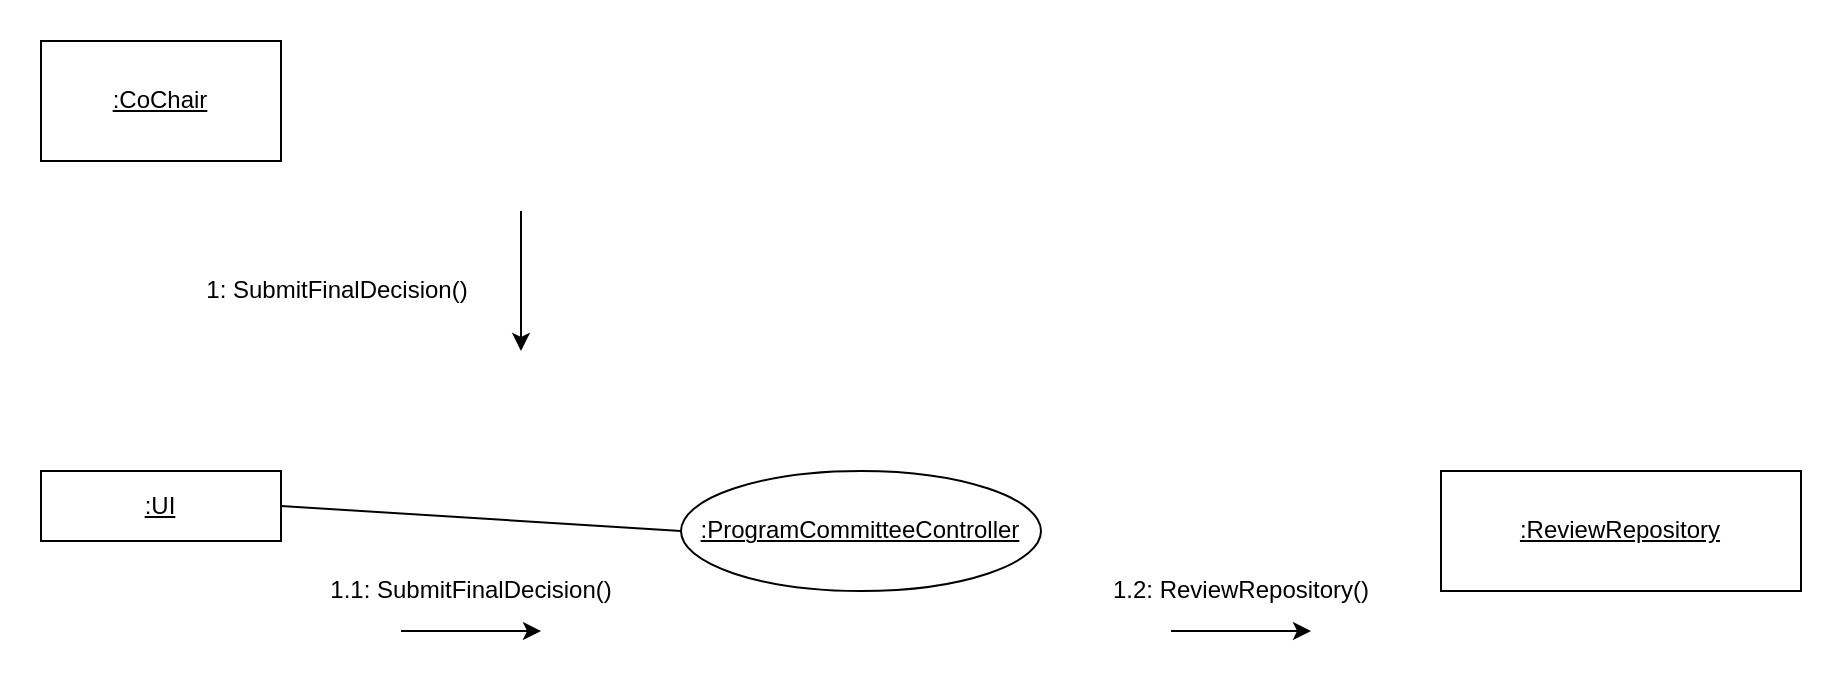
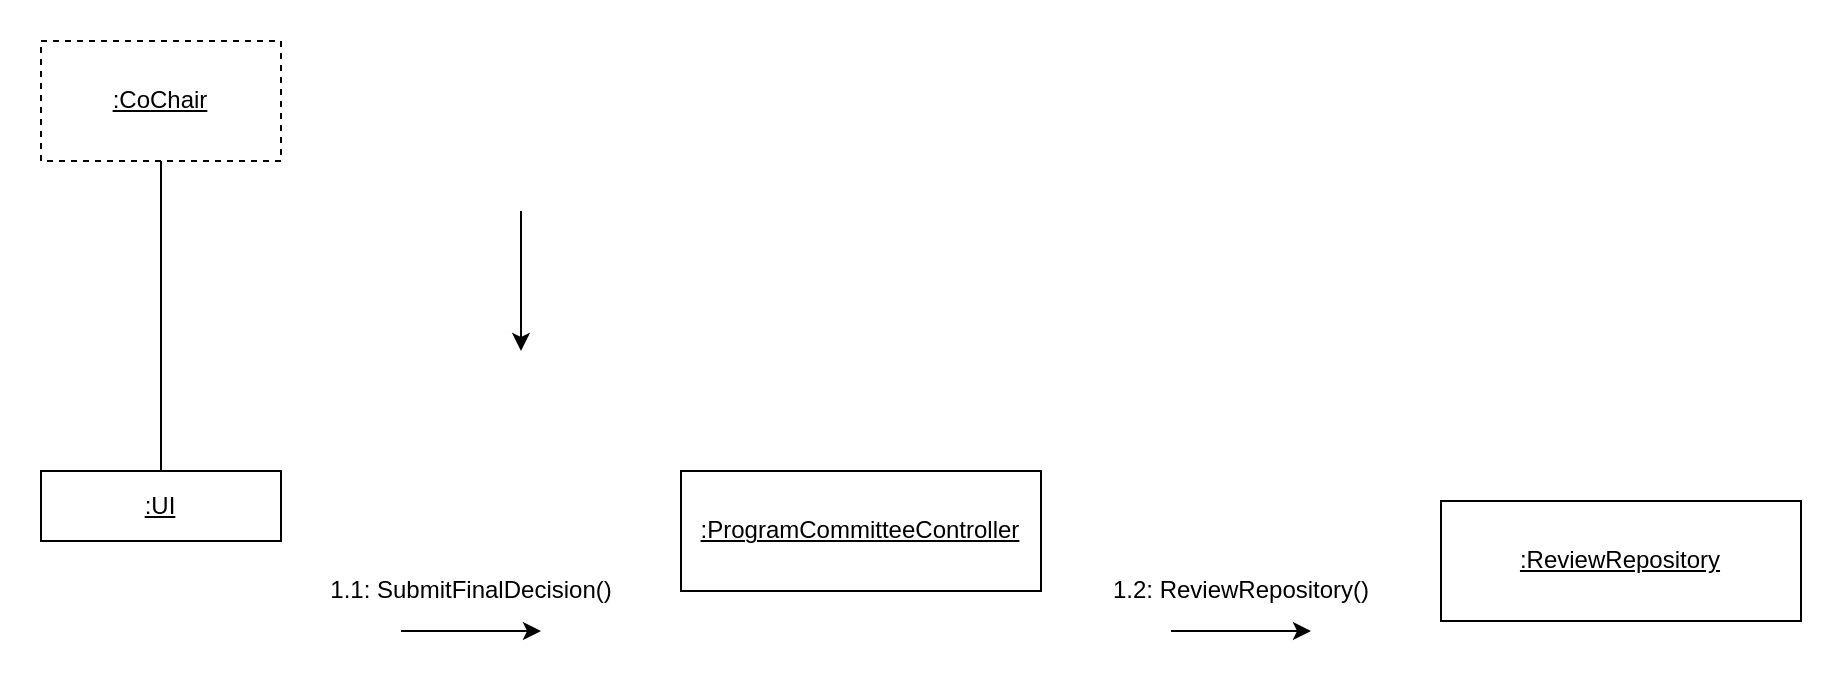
node ":CoChair": style solid -> dashed
node "1: SubmitFinalDecision()": removed
edge ":CoChair" -- ":UI": added
edge ":UI" -- ":ProgramCommitteeController": removed
node ":ProgramCommitteeController": shape ellipse -> rectangle
node ":ReviewRepository": moved (1621, 531) -> (1621, 561)
